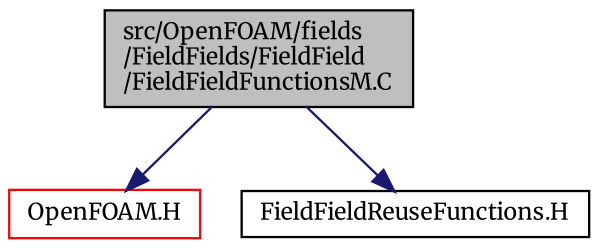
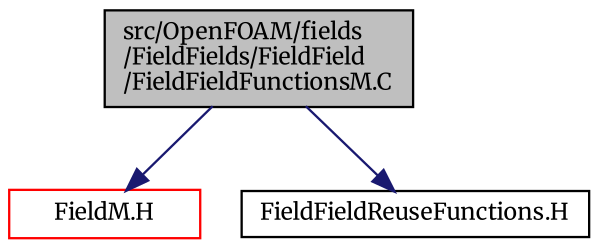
node "OpenFOAM.H": label "OpenFOAM.H" -> "FieldM.H"
